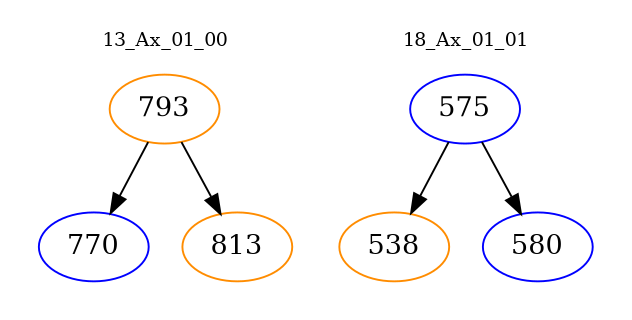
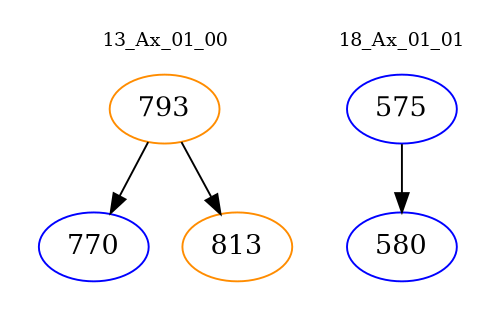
node "538": removed
